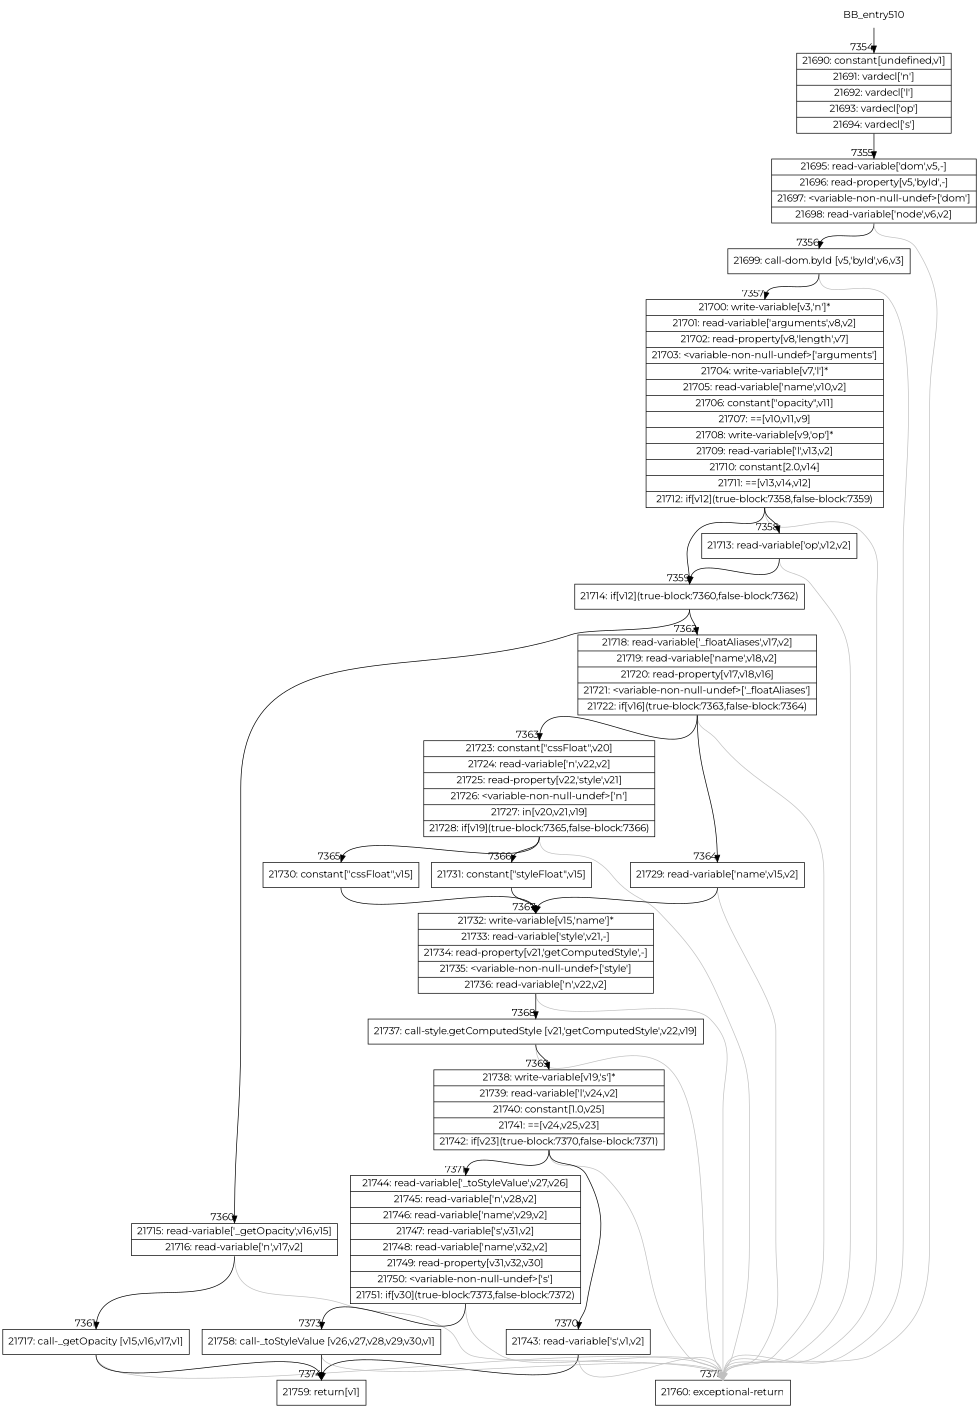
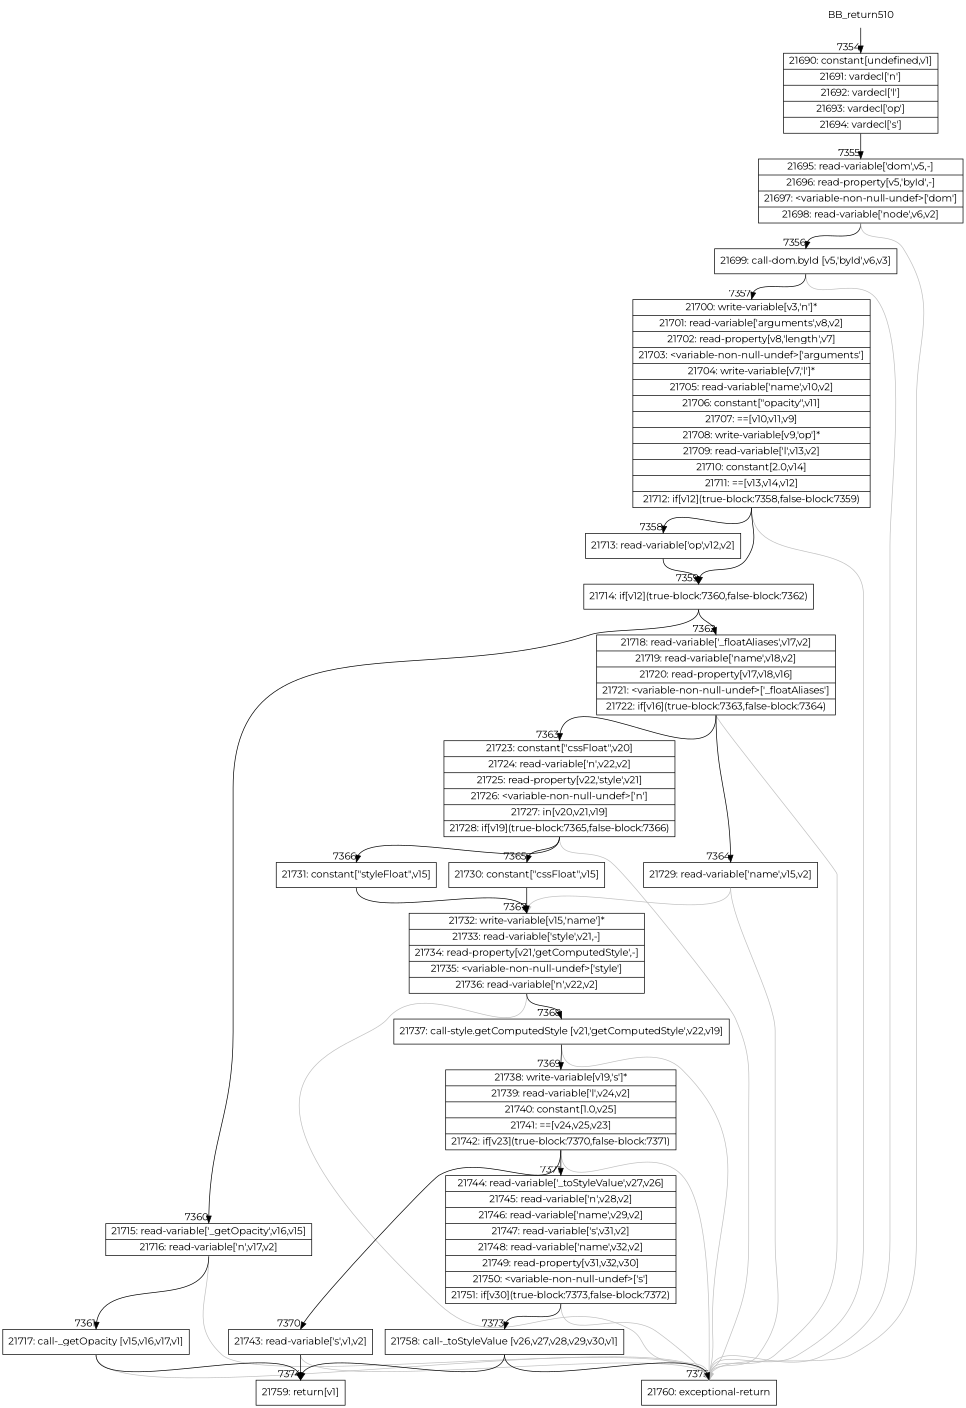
node "BB_entry510": label "BB_entry510" -> "BB_return510"
edge "21729: read-variable['name',v15,v2]" -> "21732: write-variable[v15,'name']*": color black -> gray
edge "21713: read-variable['op',v12,v2]" -> "21760: exceptional-return": removed
edge "21758: call-_toStyleValue [v26,v27,v28,v29,v30,v1]" -> "21760: exceptional-return": color gray -> black
